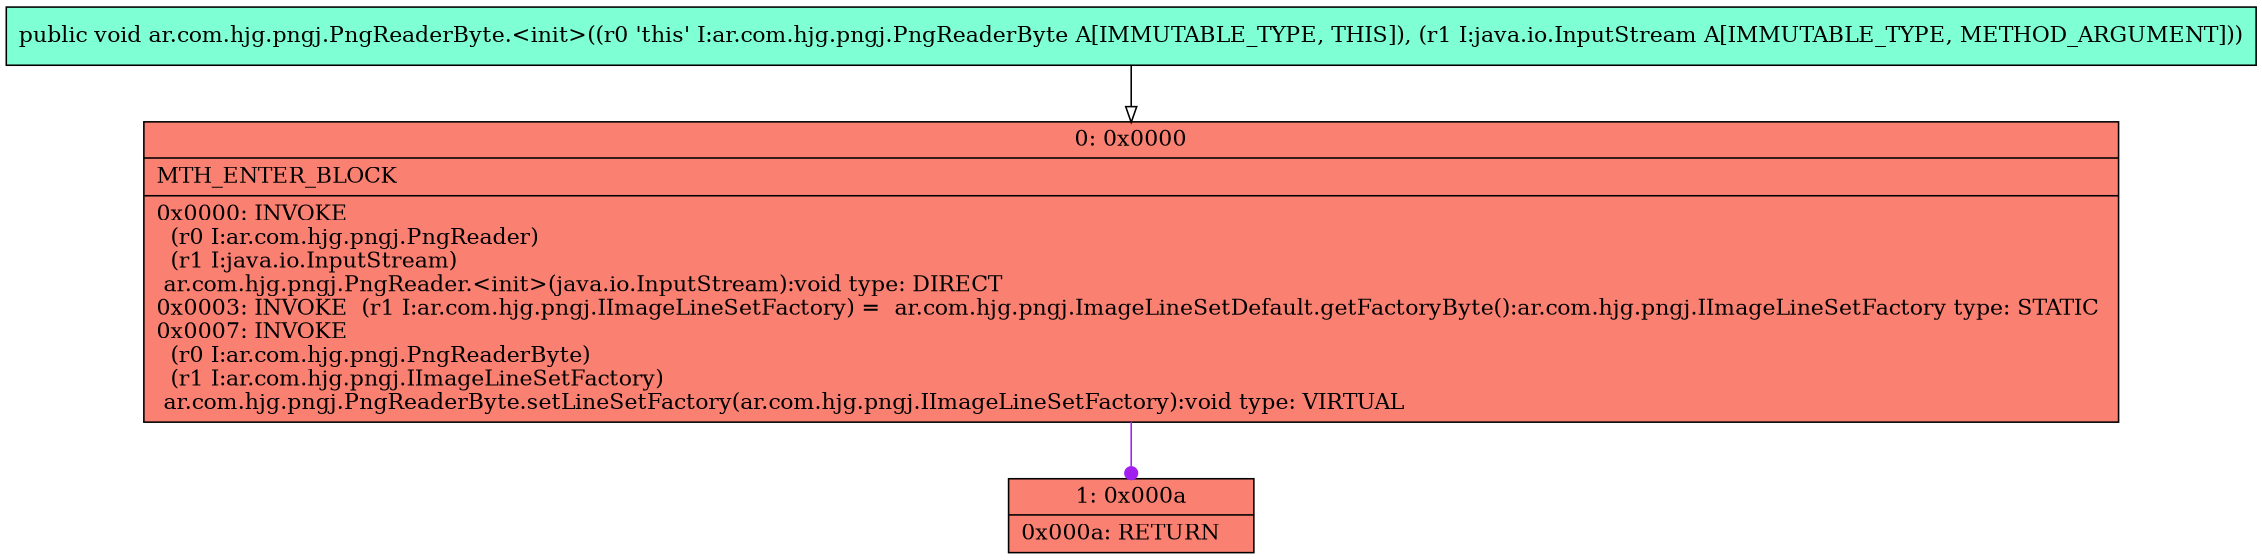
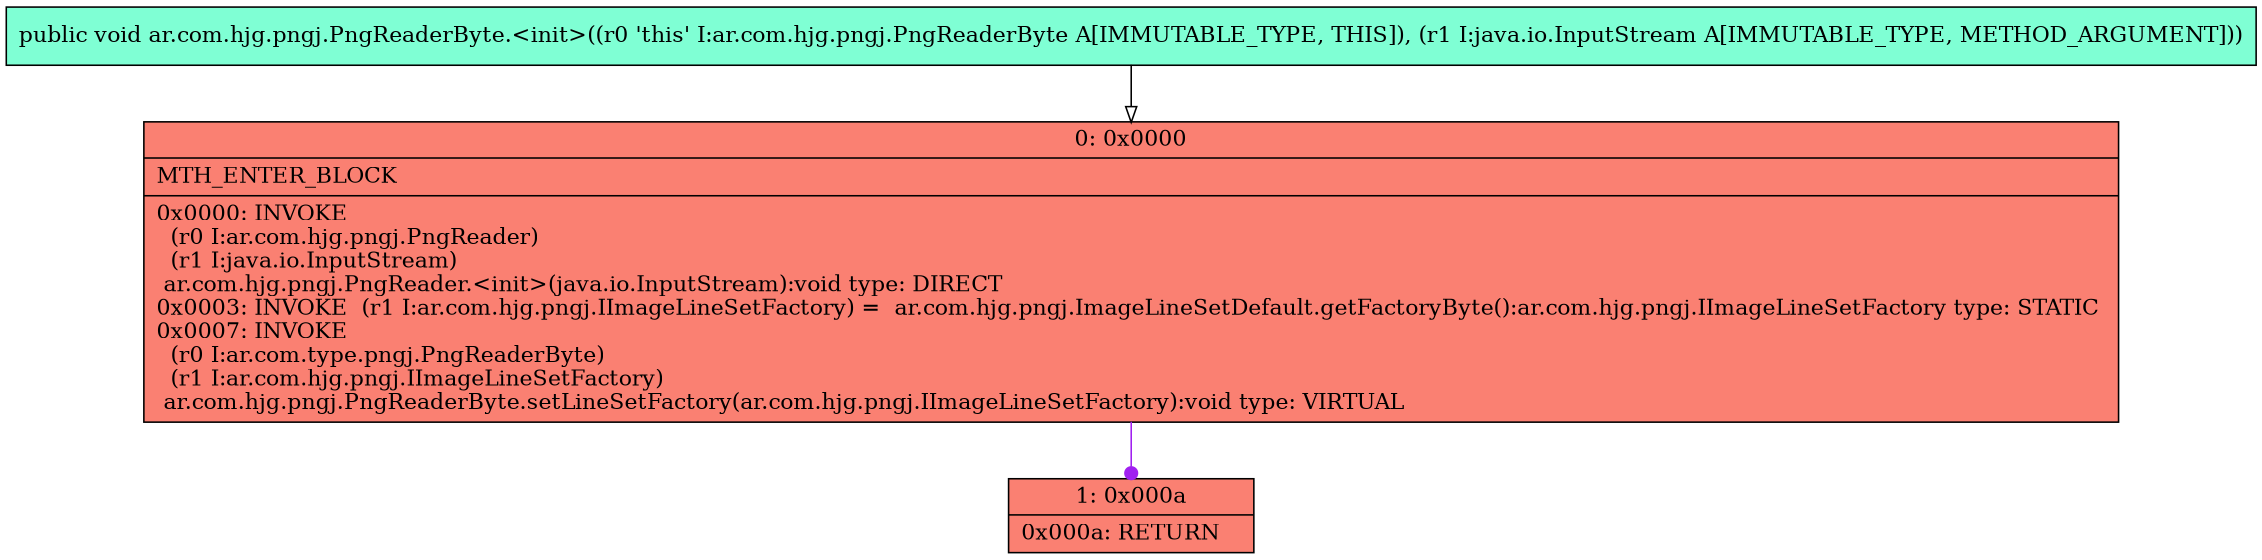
node "0: 0x0000": text "(r0 I:ar.com.hjg.pngj.PngReaderByte)" -> "(r0 I:ar.com.type.pngj.PngReaderByte)"
